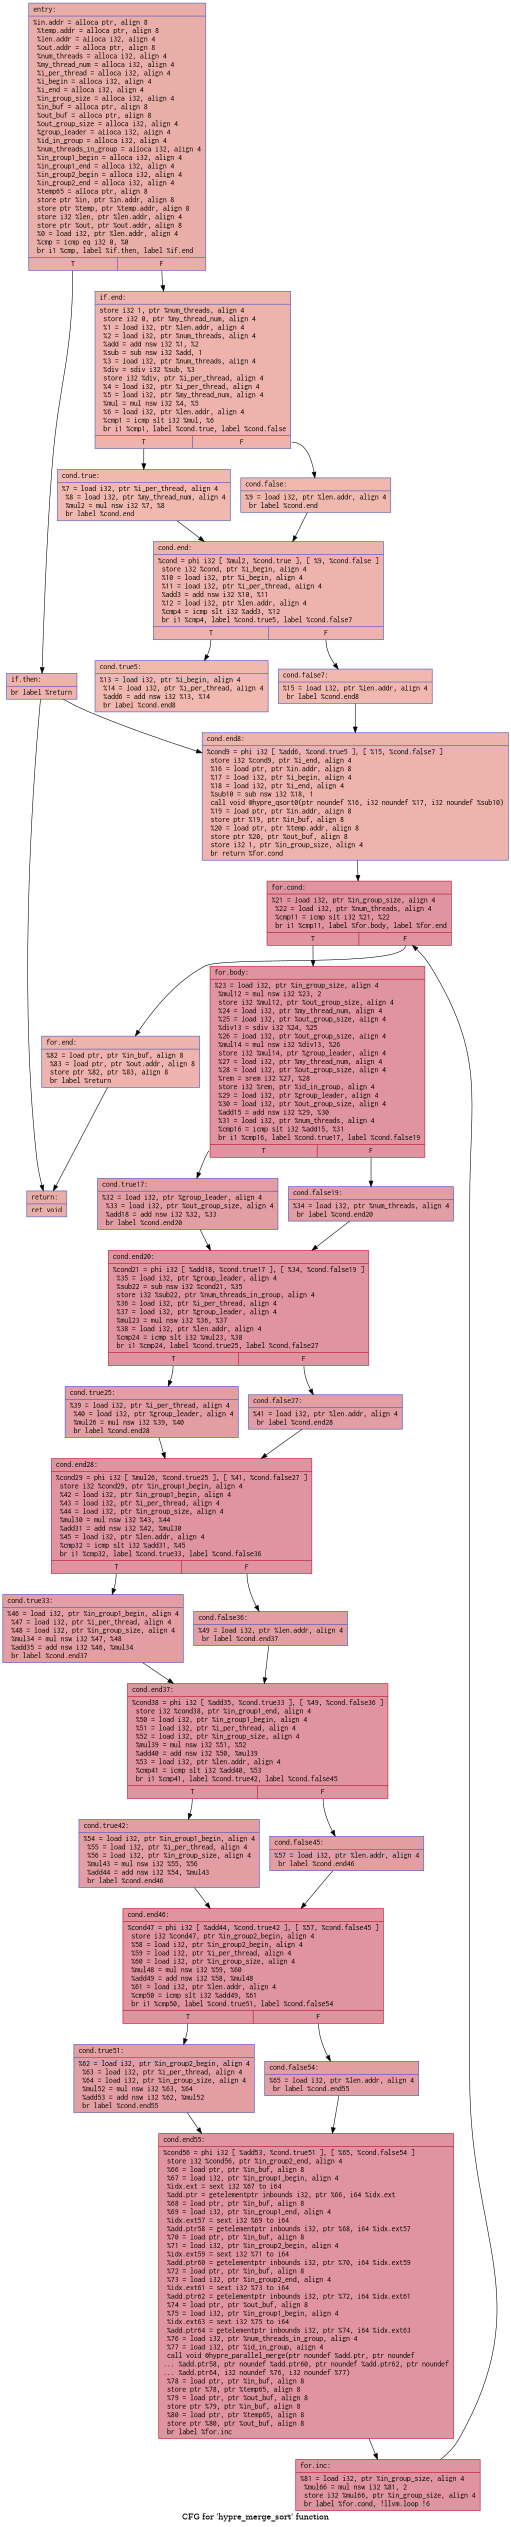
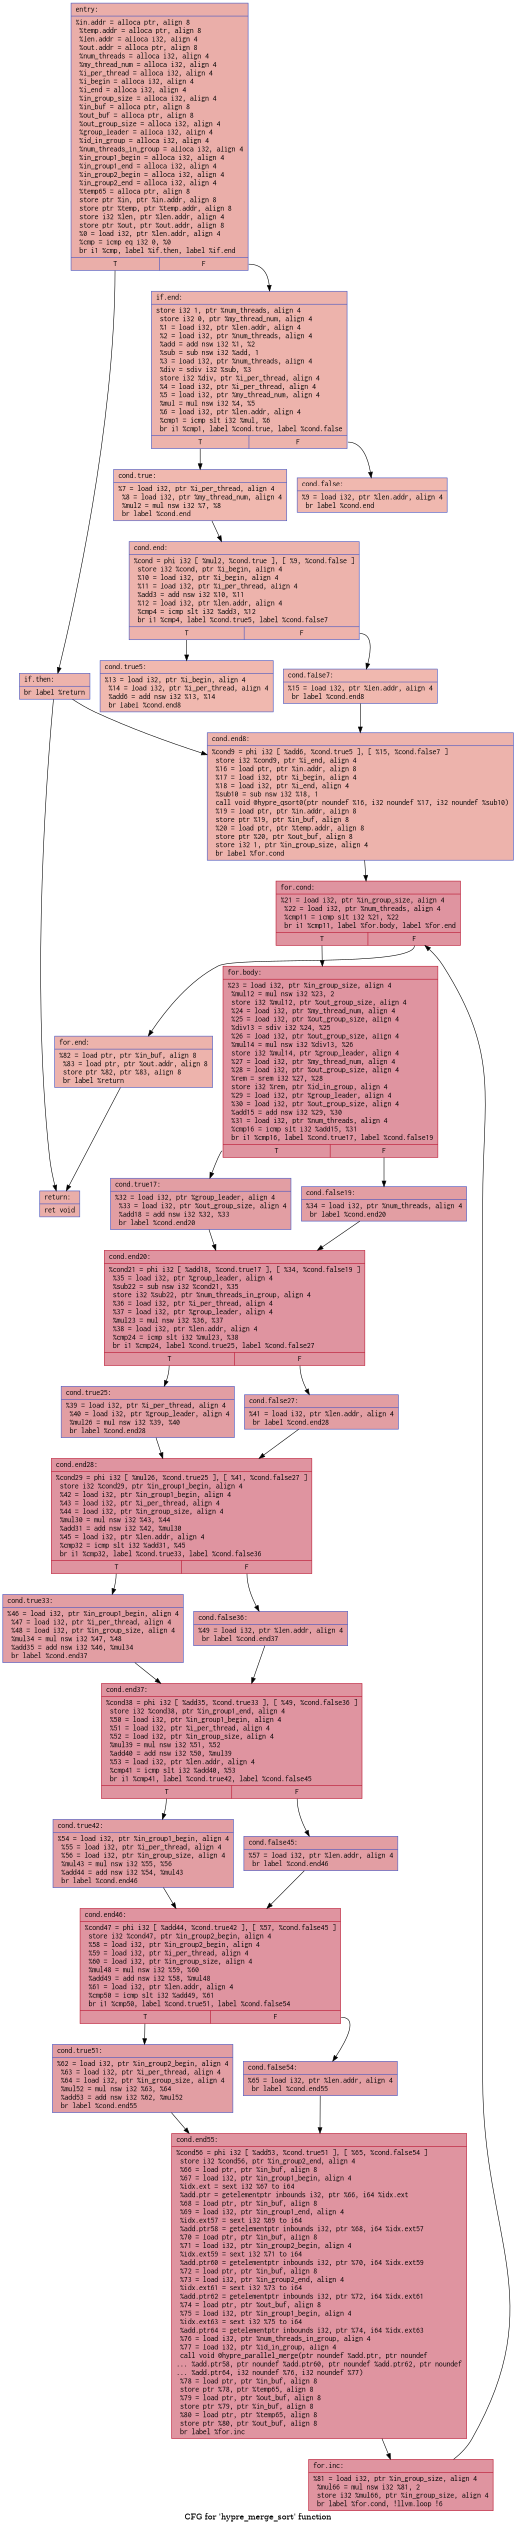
edge "cond.false:" -> "cond.end:": removed
node "cond.end8:": text "br return %for.cond" -> "br label %for.cond"
